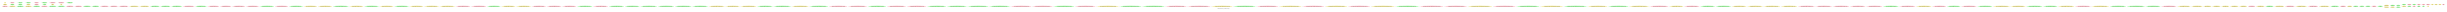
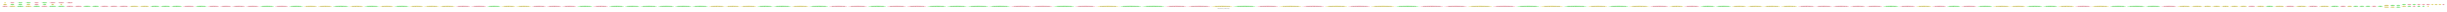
node "83 | 5 8 9 82 : 0 1 2 3 4": fillcolor palegreen -> lightpink
